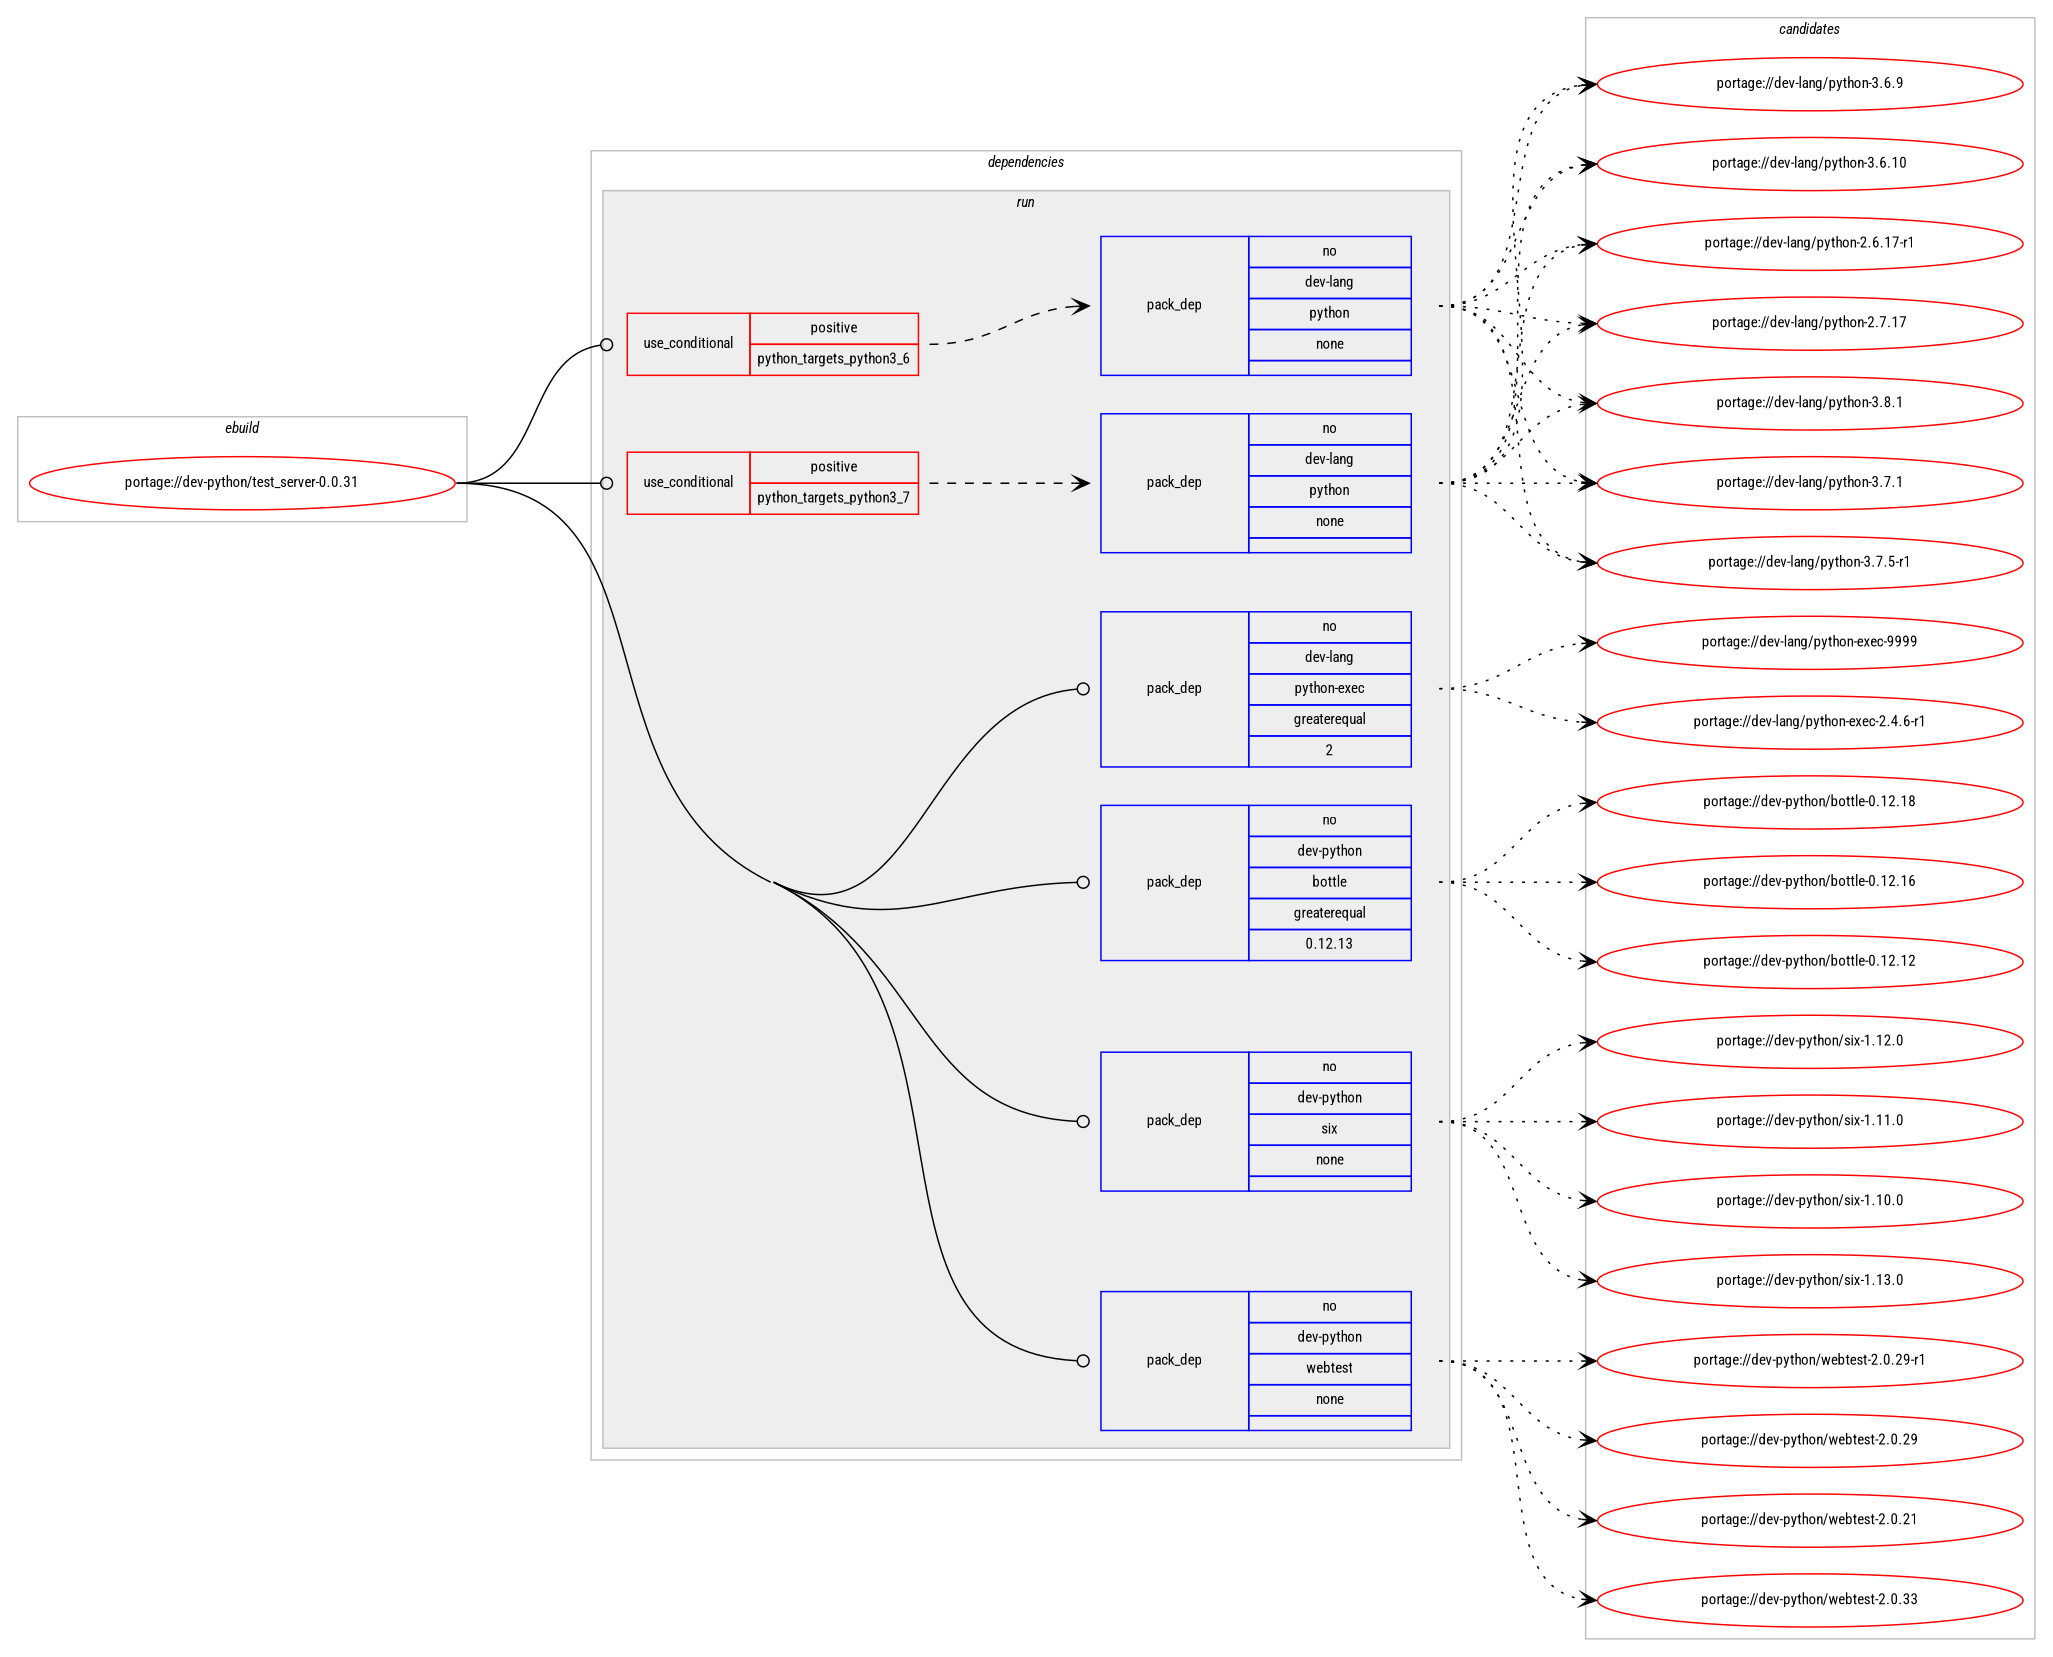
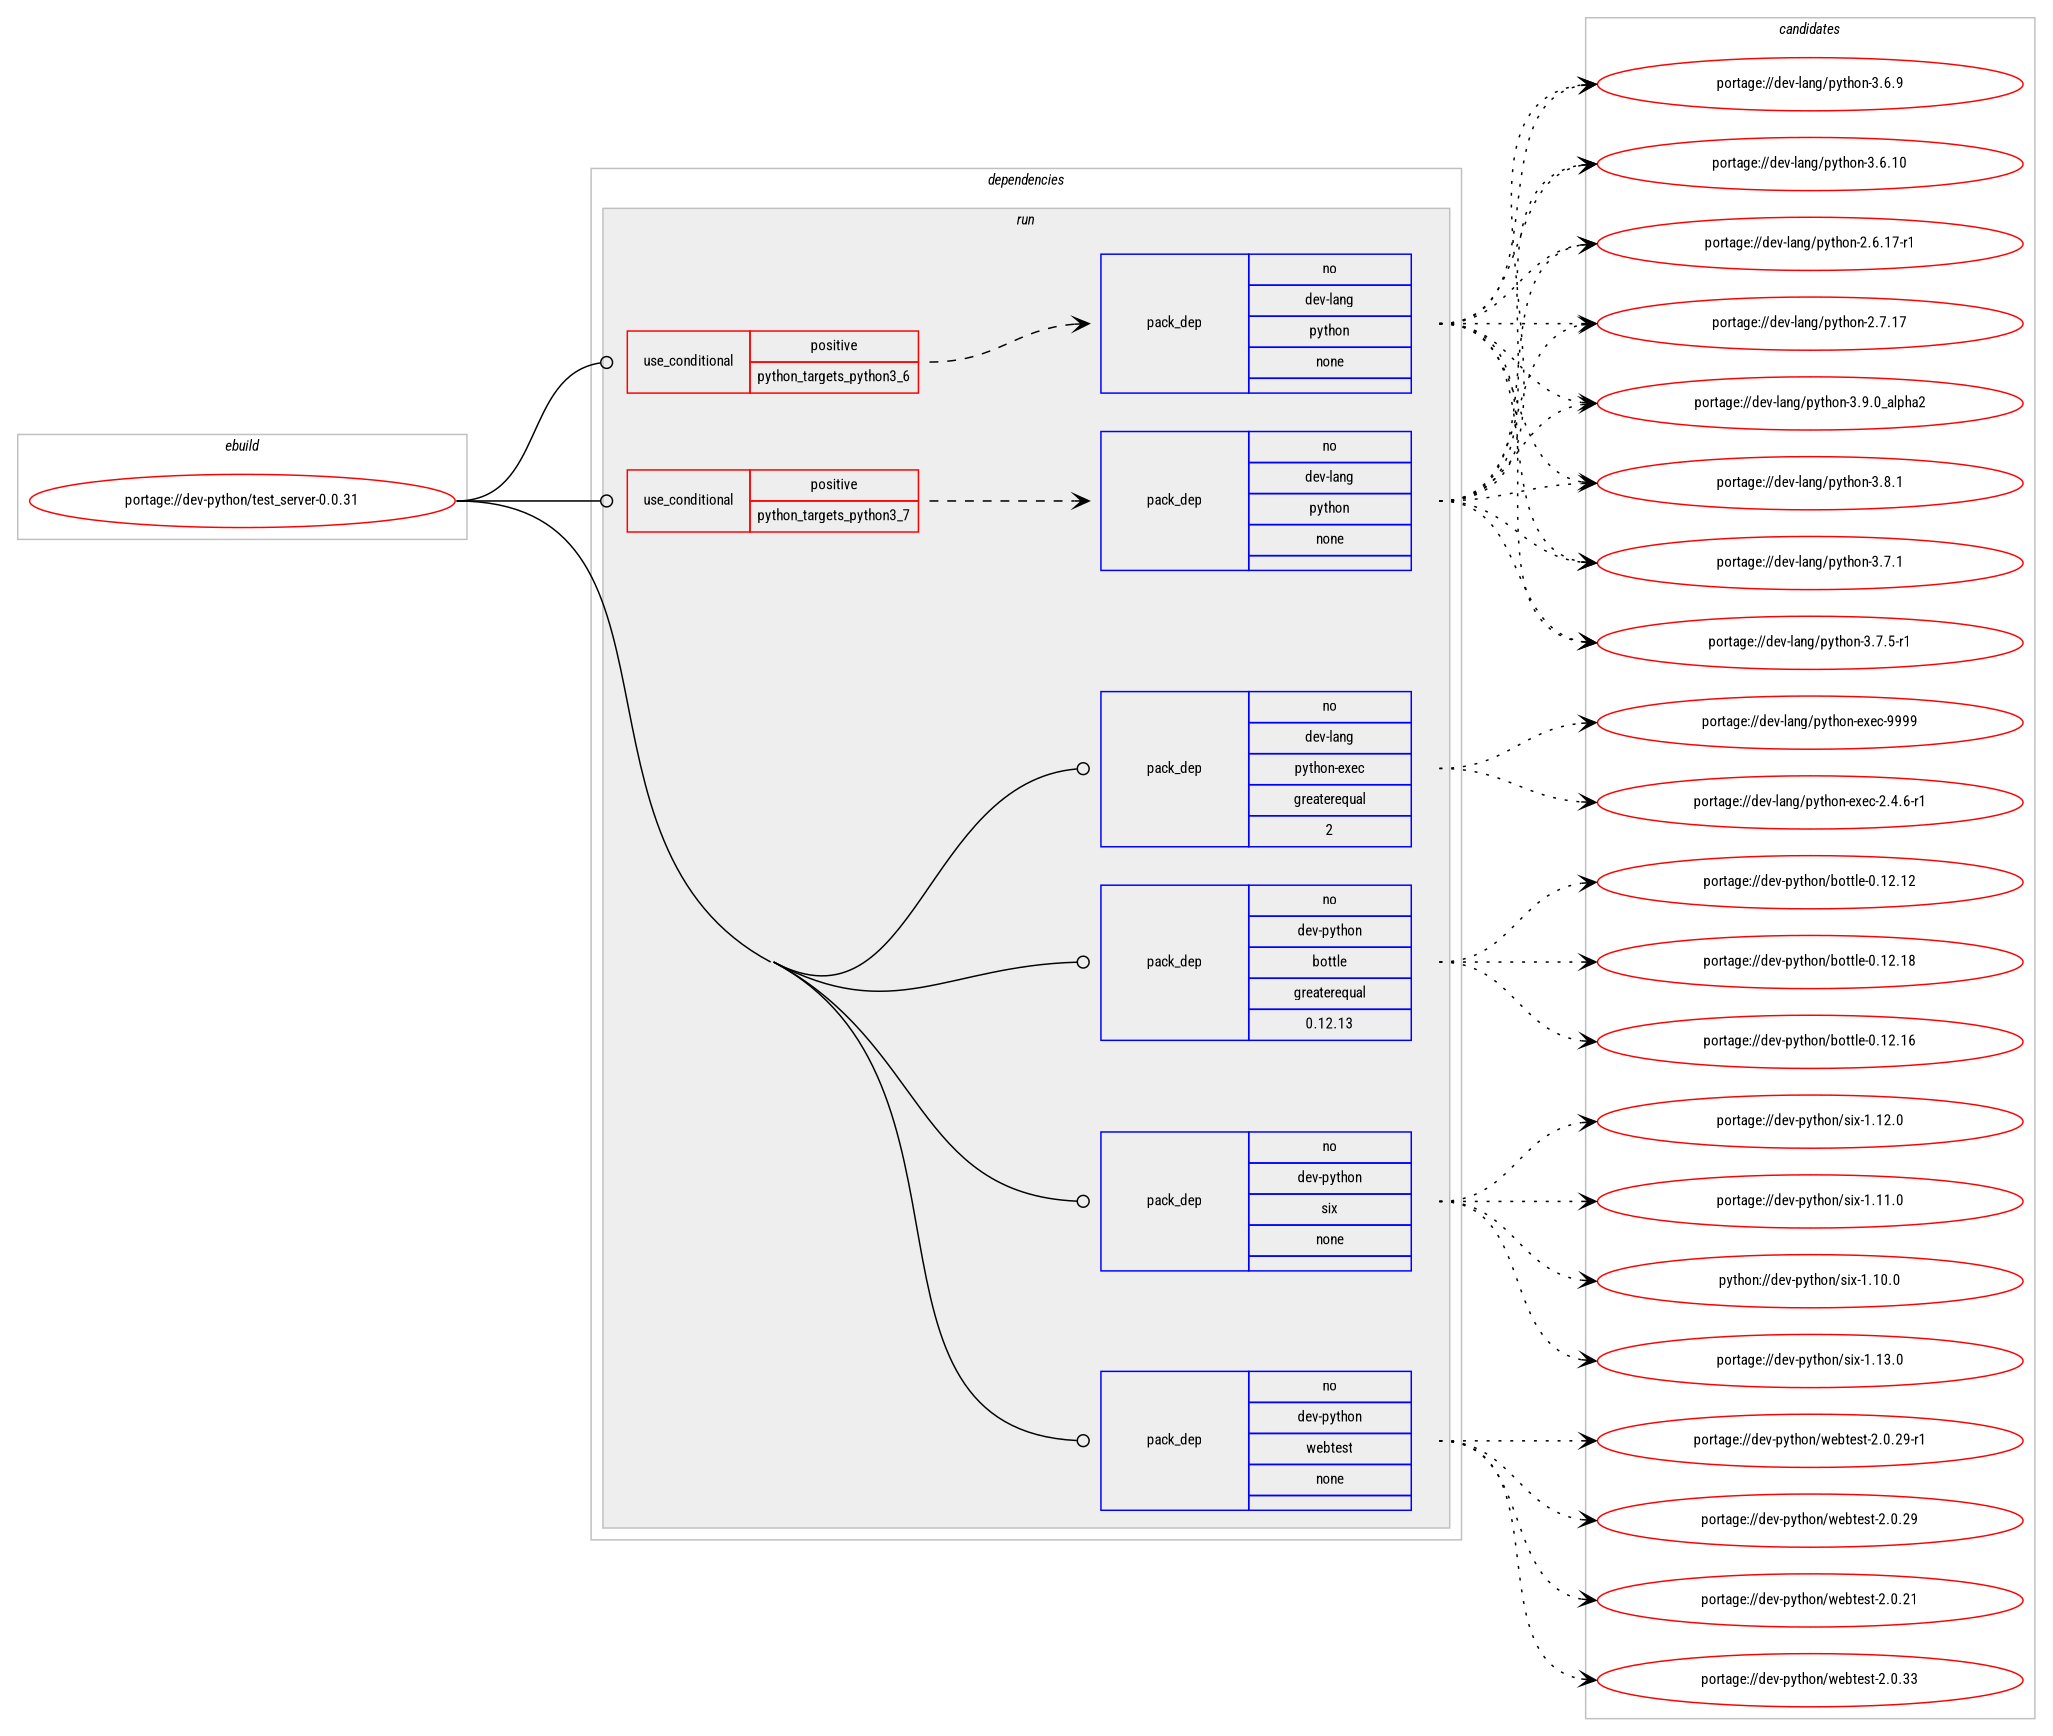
node "portage://dev-lang/python-3.9.0_alpha2": added
node "portage://dev-python/six-1.10.0": label "portage://dev-python/six-1.10.0" -> "python://dev-python/six-1.10.0"
